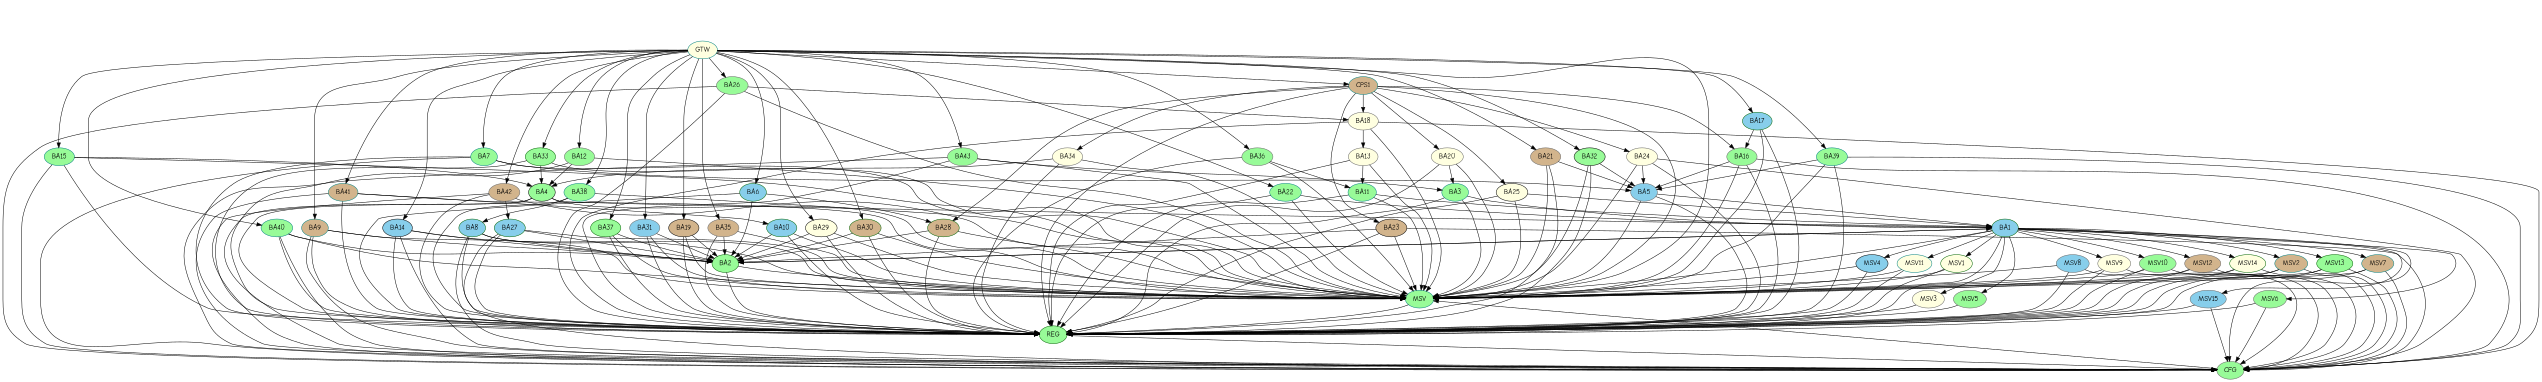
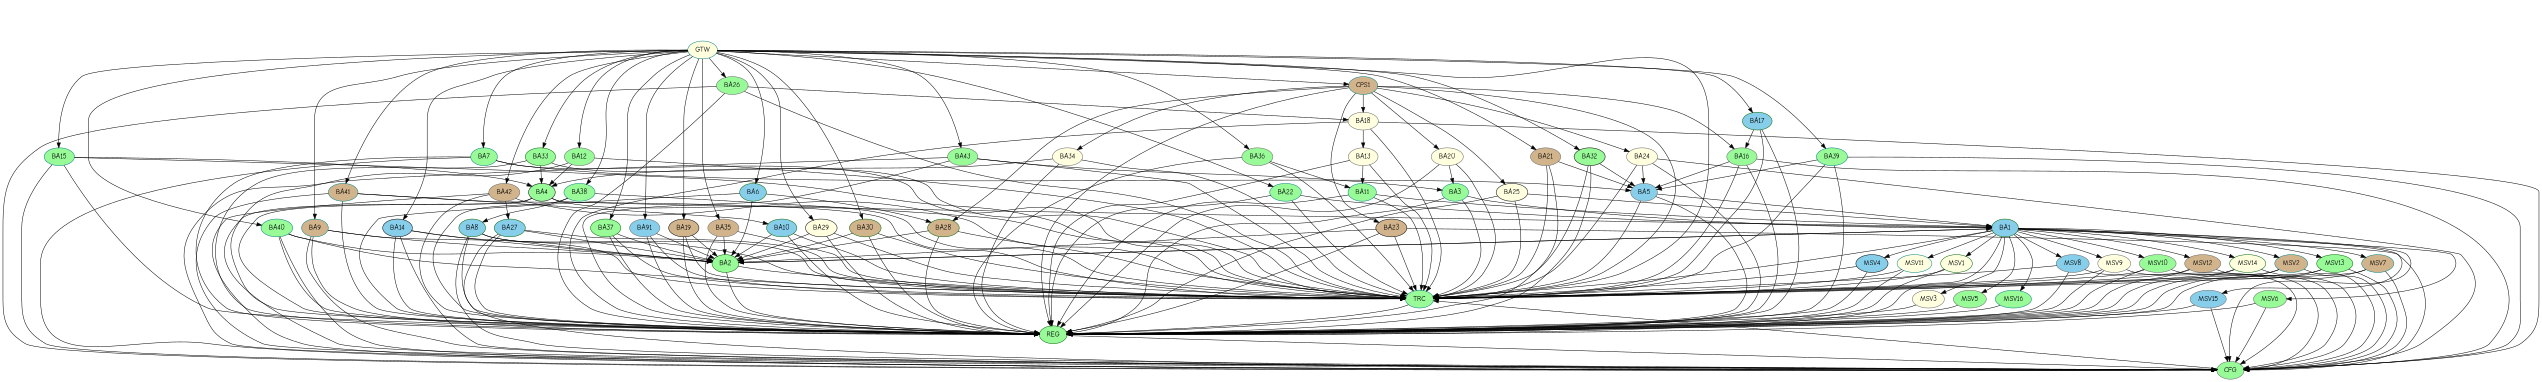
node "BA31": label "BA31" -> "BA91"
edge "BA1" -> "MSV8": added
node "MSV": label "MSV" -> "TRC"
node "MSV16": added
